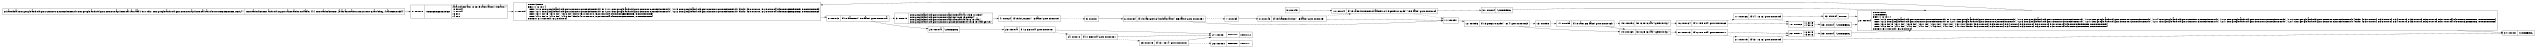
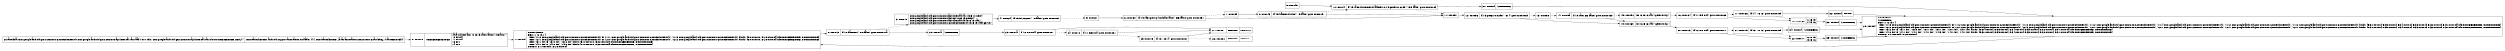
edge "28: 0x000f" -> "34: 0x000f": reversed
